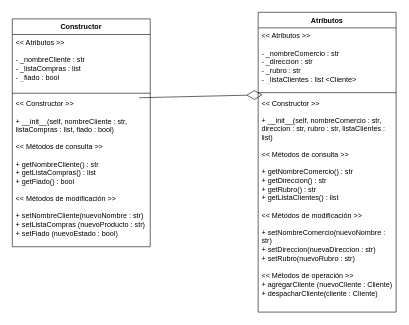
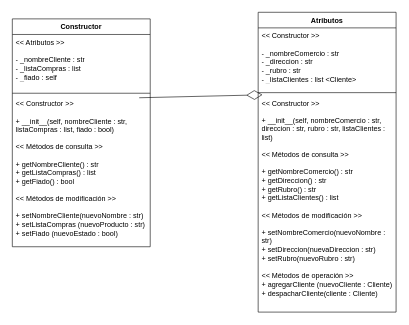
node "<< Atributos >> - _nombreComercio : str - _direccion : str - _rubro : str - _listaClientes : list <Cliente>": label "<< Atributos >> - _nombreComercio : str - _direccion : str - _rubro : str - _listaClientes : list <Cliente>" -> "<< Constructor >> - _nombreComercio : str - _direccion : str - _rubro : str - _listaClientes : list <Cliente>"
node "<< Atributos >> - _nombreCliente : str - _listaCompras : list - _fiado : bool": label "<< Atributos >> - _nombreCliente : str - _listaCompras : list - _fiado : bool" -> "<< Atributos >> - _nombreCliente : str - _listaCompras : list - _fiado : self"
